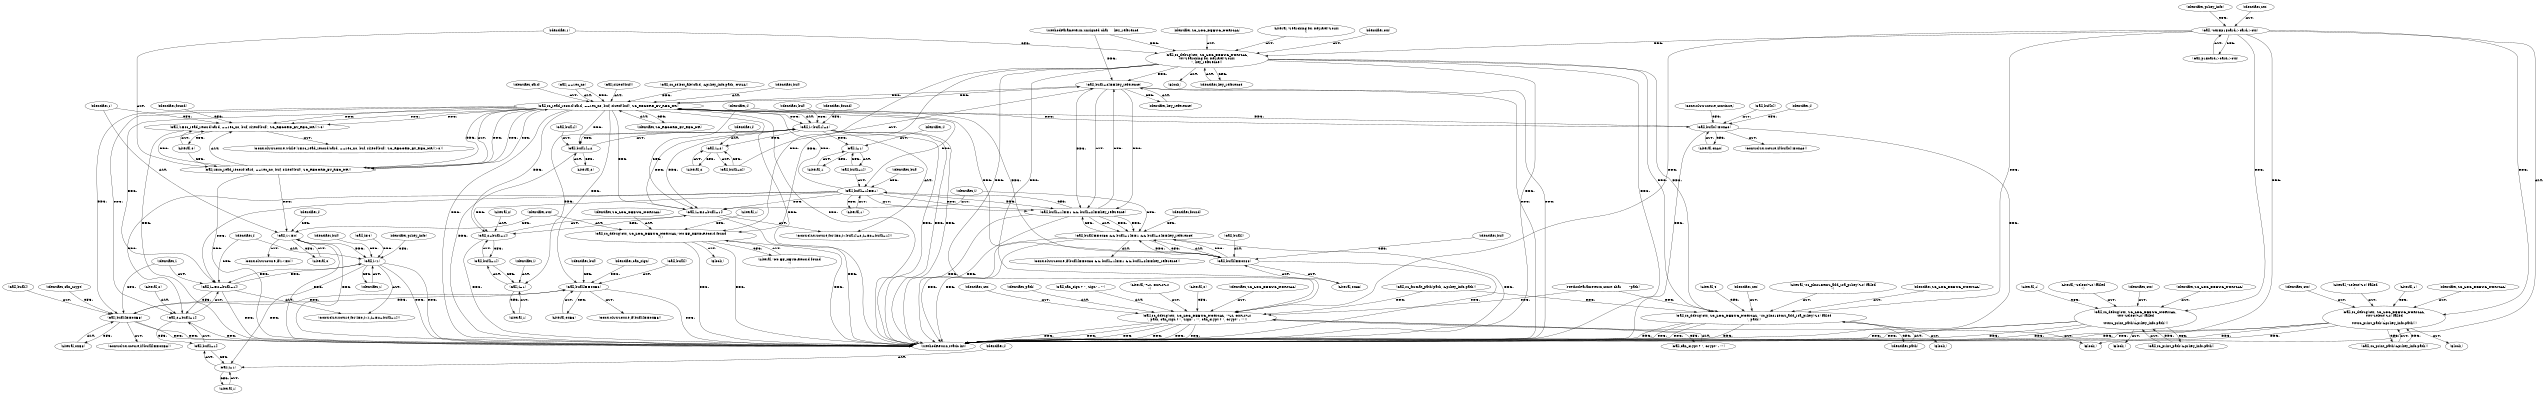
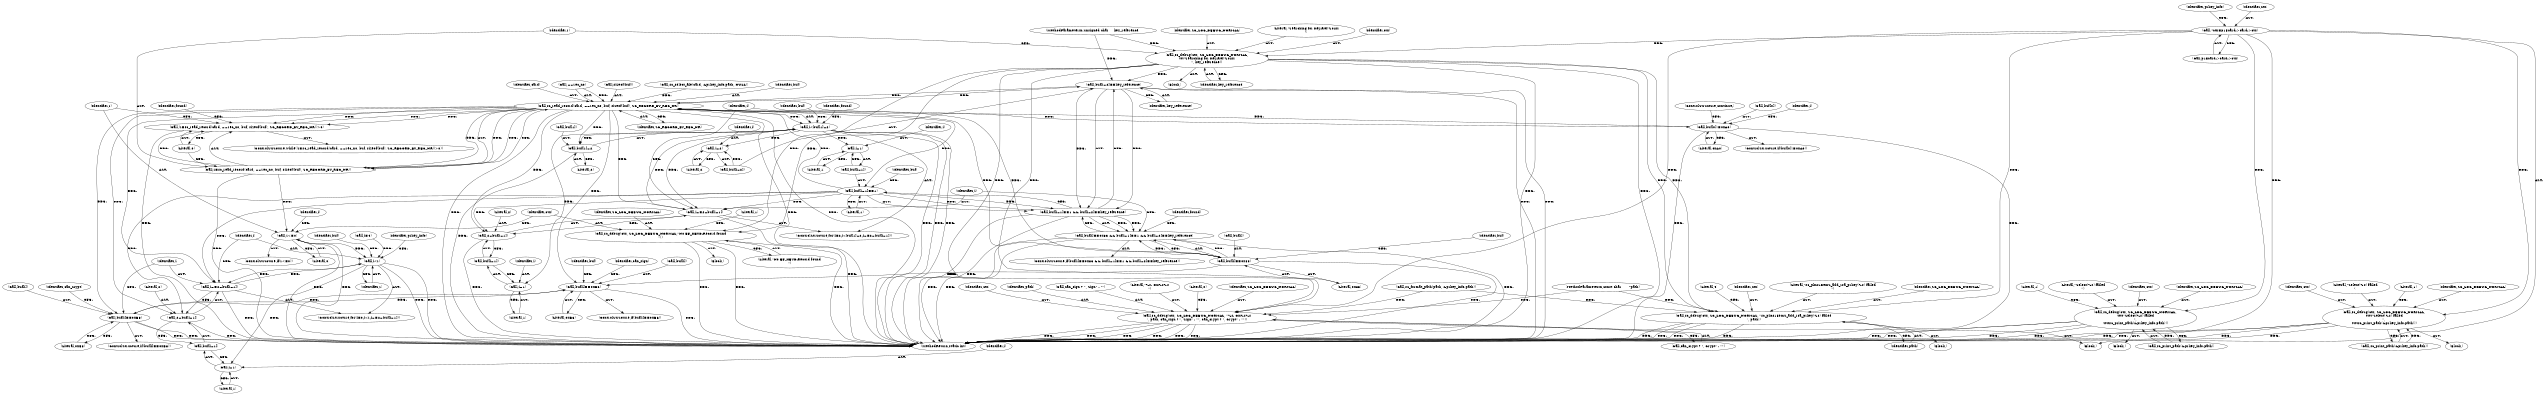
edge "(Call,buf[i+2])" -> "(Call,i+2)": label "CFG: " -> "DDG: "
edge "(Identifier,can_sign)" -> "(Call,buf[i]==0xB6)": label "DDG: " -> "CFG: "
edge "(Call,buf[i]==0x83)" -> "(Call,buf[i]==0xB6)": added, label "DDG:"
edge "(Literal,0xB8)" -> "(Call,buf[i]==0xB8)": label "AST: " -> "CFG: "
